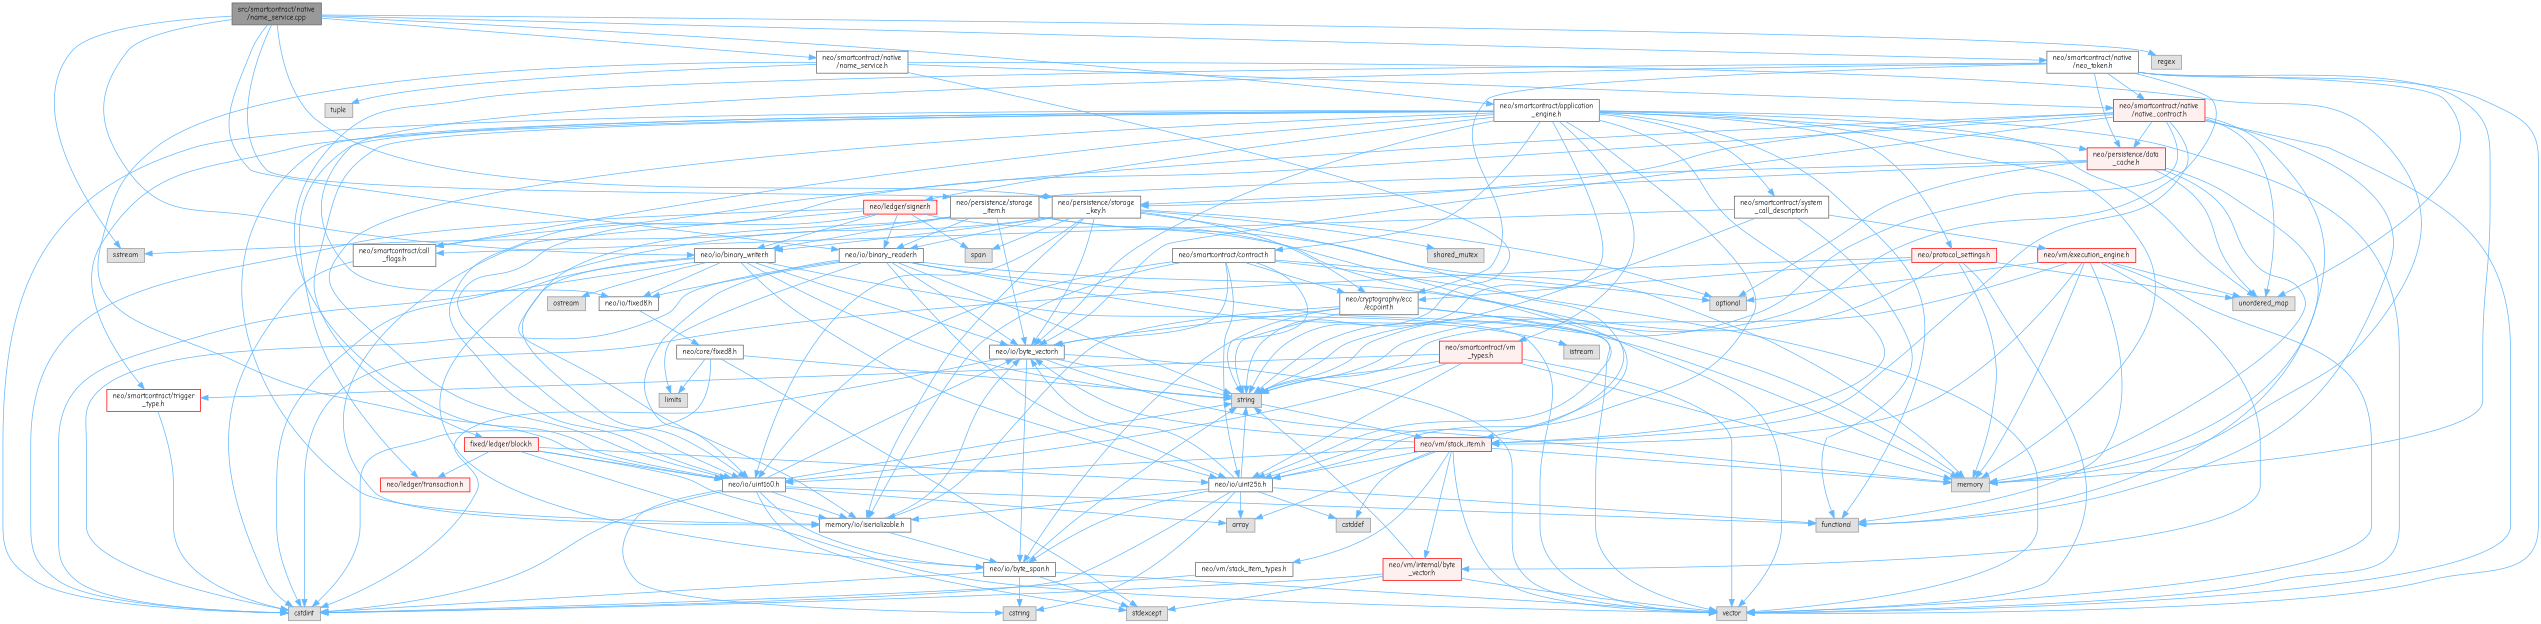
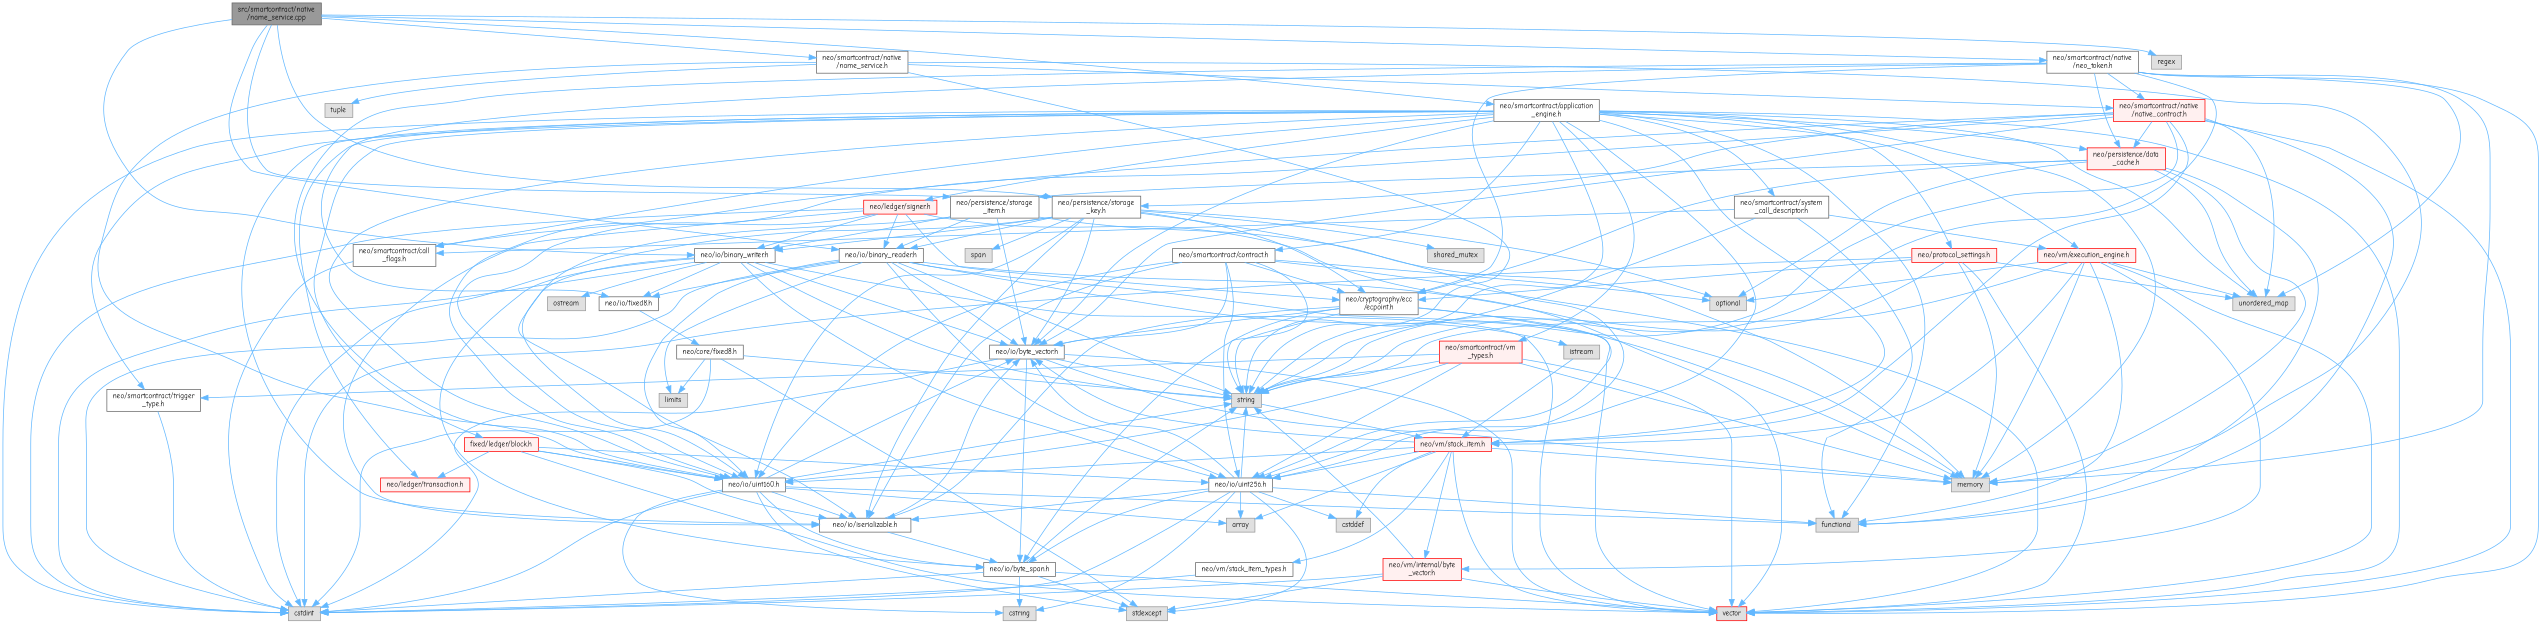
edge "neo/smartcontract/application _engine.h" -> "neo/vm/execution_engine.h": added
edge "neo/persistence/data _cache.h" -> "neo/persistence/storage _key.h": now "neo/persistence/data _cache.h" -> "neo/cryptography/ecc /ecpoint.h"
edge "neo/ledger/signer.h" -> "span": now "neo/ledger/signer.h" -> "neo/cryptography/ecc /ecpoint.h"
node "sstream": removed
edge "neo/persistence/storage _item.h" -> "neo/vm/stack_item.h": now "istream" -> "neo/vm/stack_item.h"
edge "neo/smartcontract/native /native_contract.h" -> "memory": removed
node "neo/smartcontract/trigger _type.h": color red -> grey40
node "memory/io/iserializable.h": label "memory/io/iserializable.h" -> "neo/io/iserializable.h"
edge "neo/io/uint256.h" -> "stdexcept": added
node "vector": color grey60 -> red
